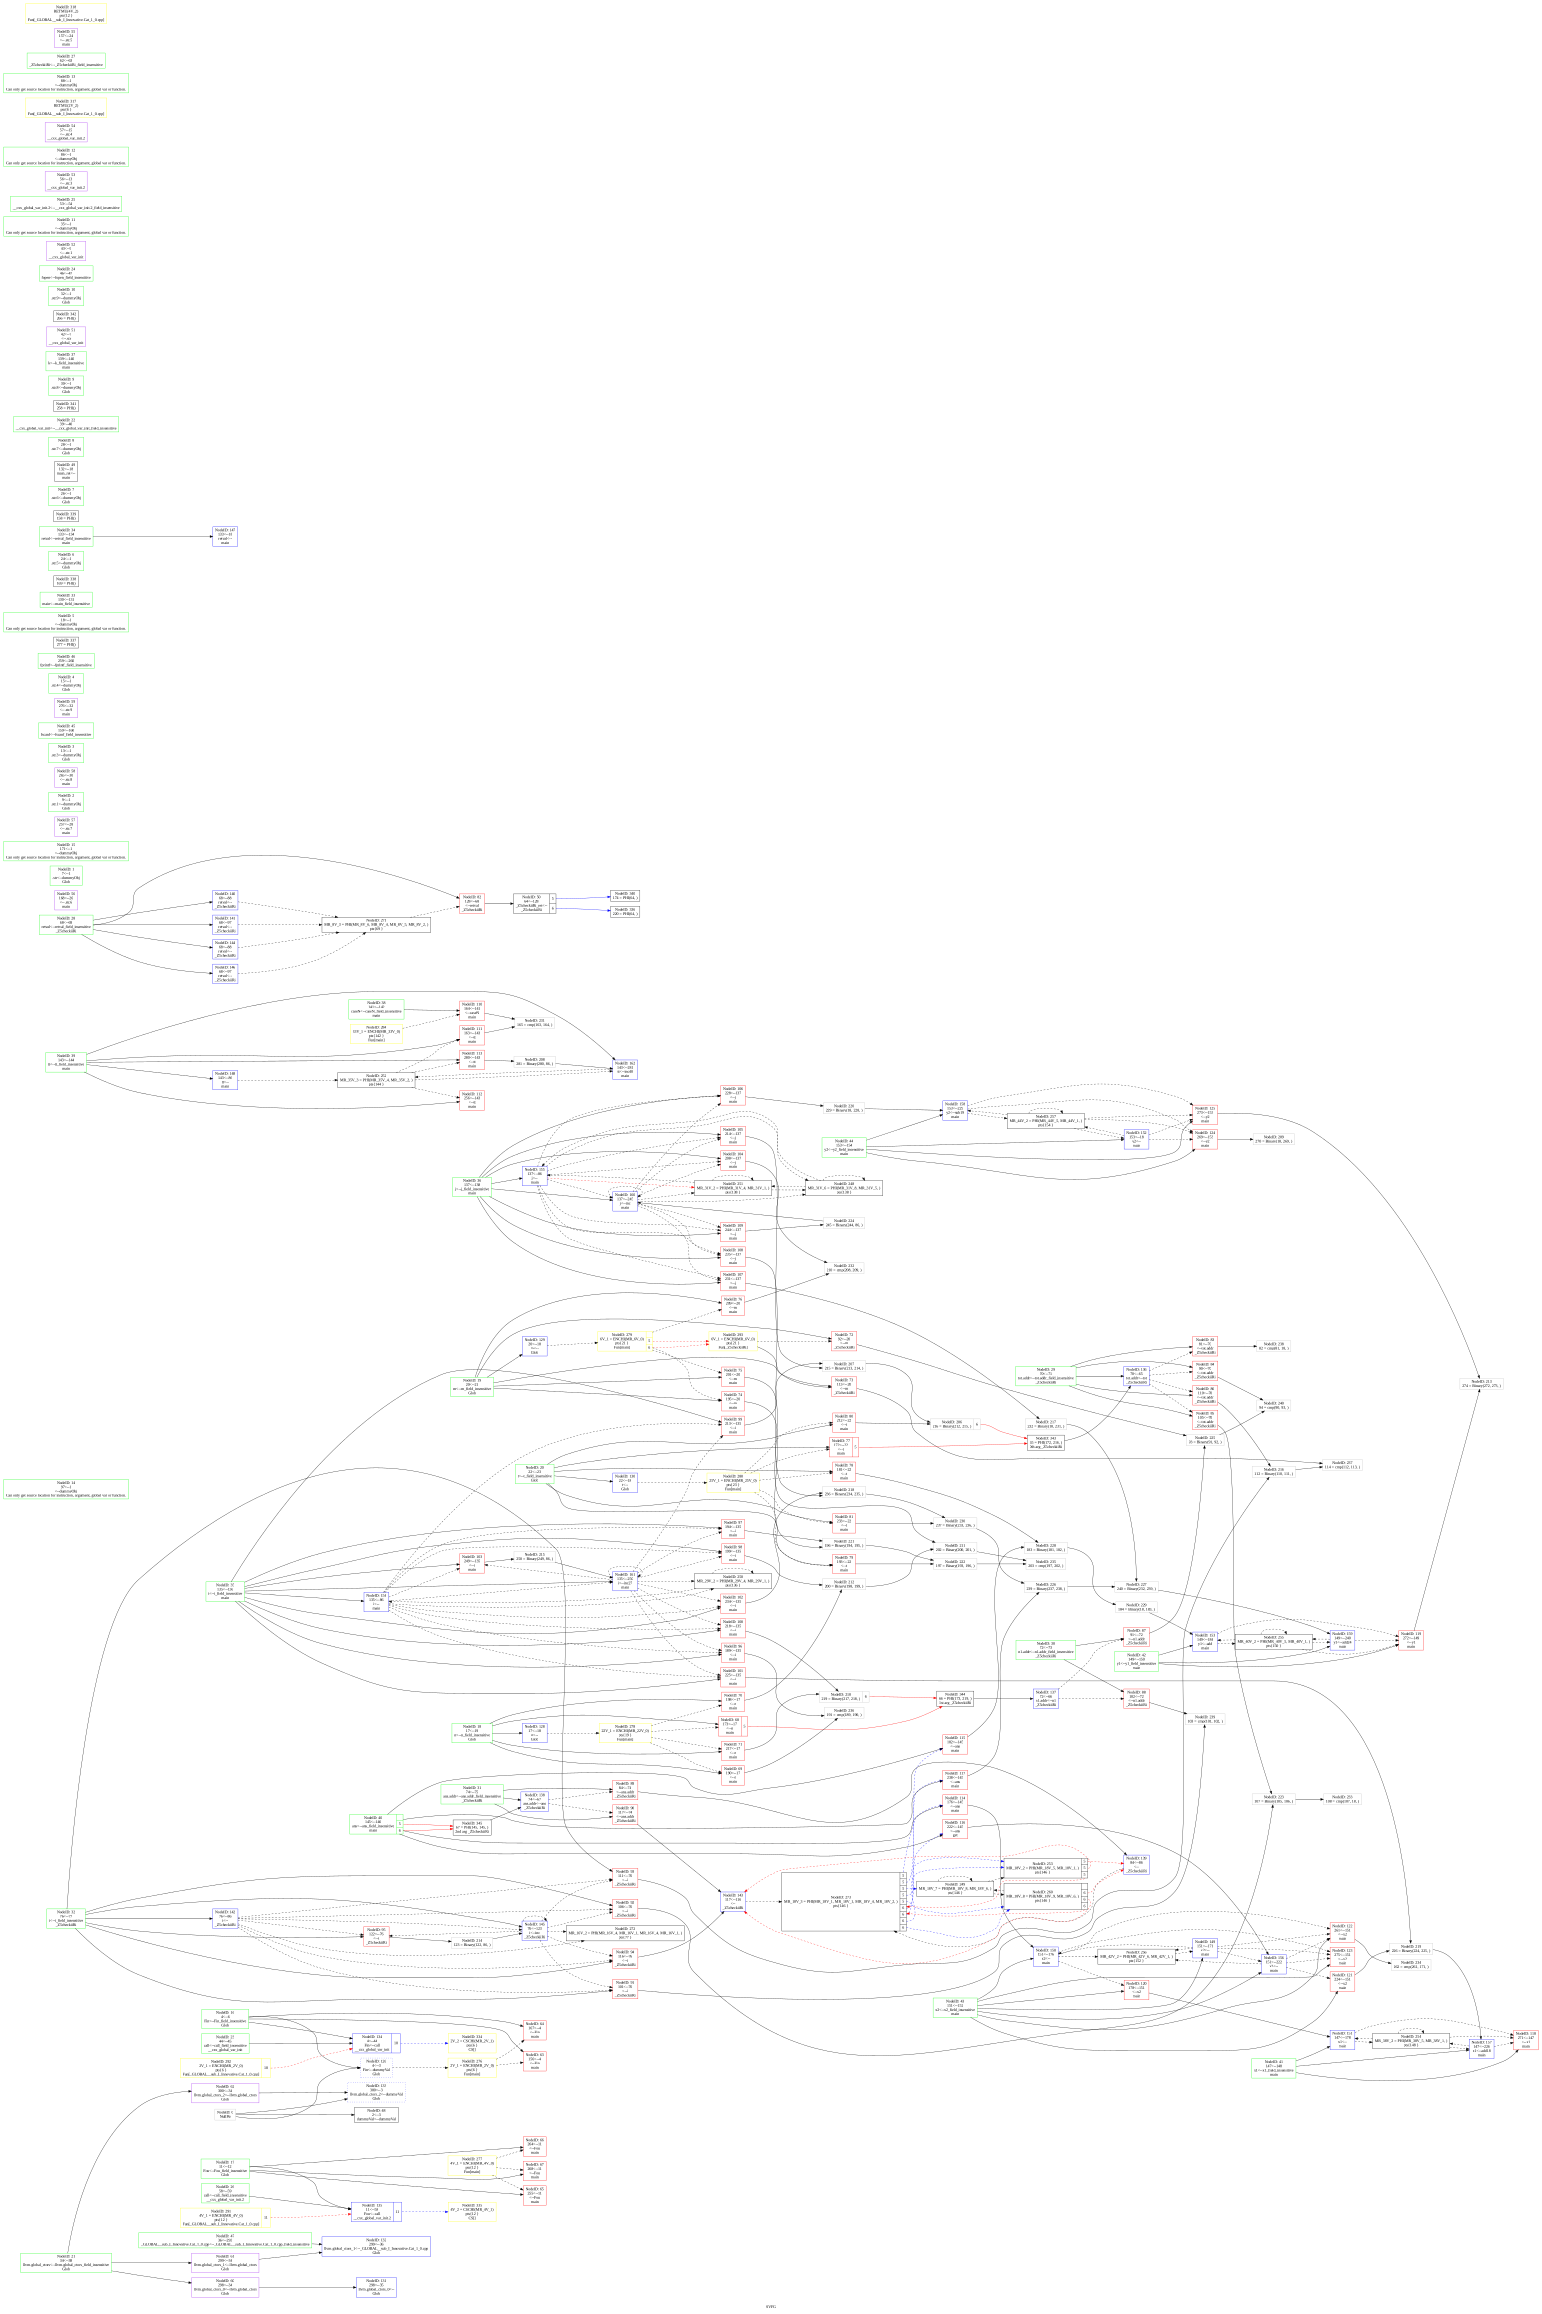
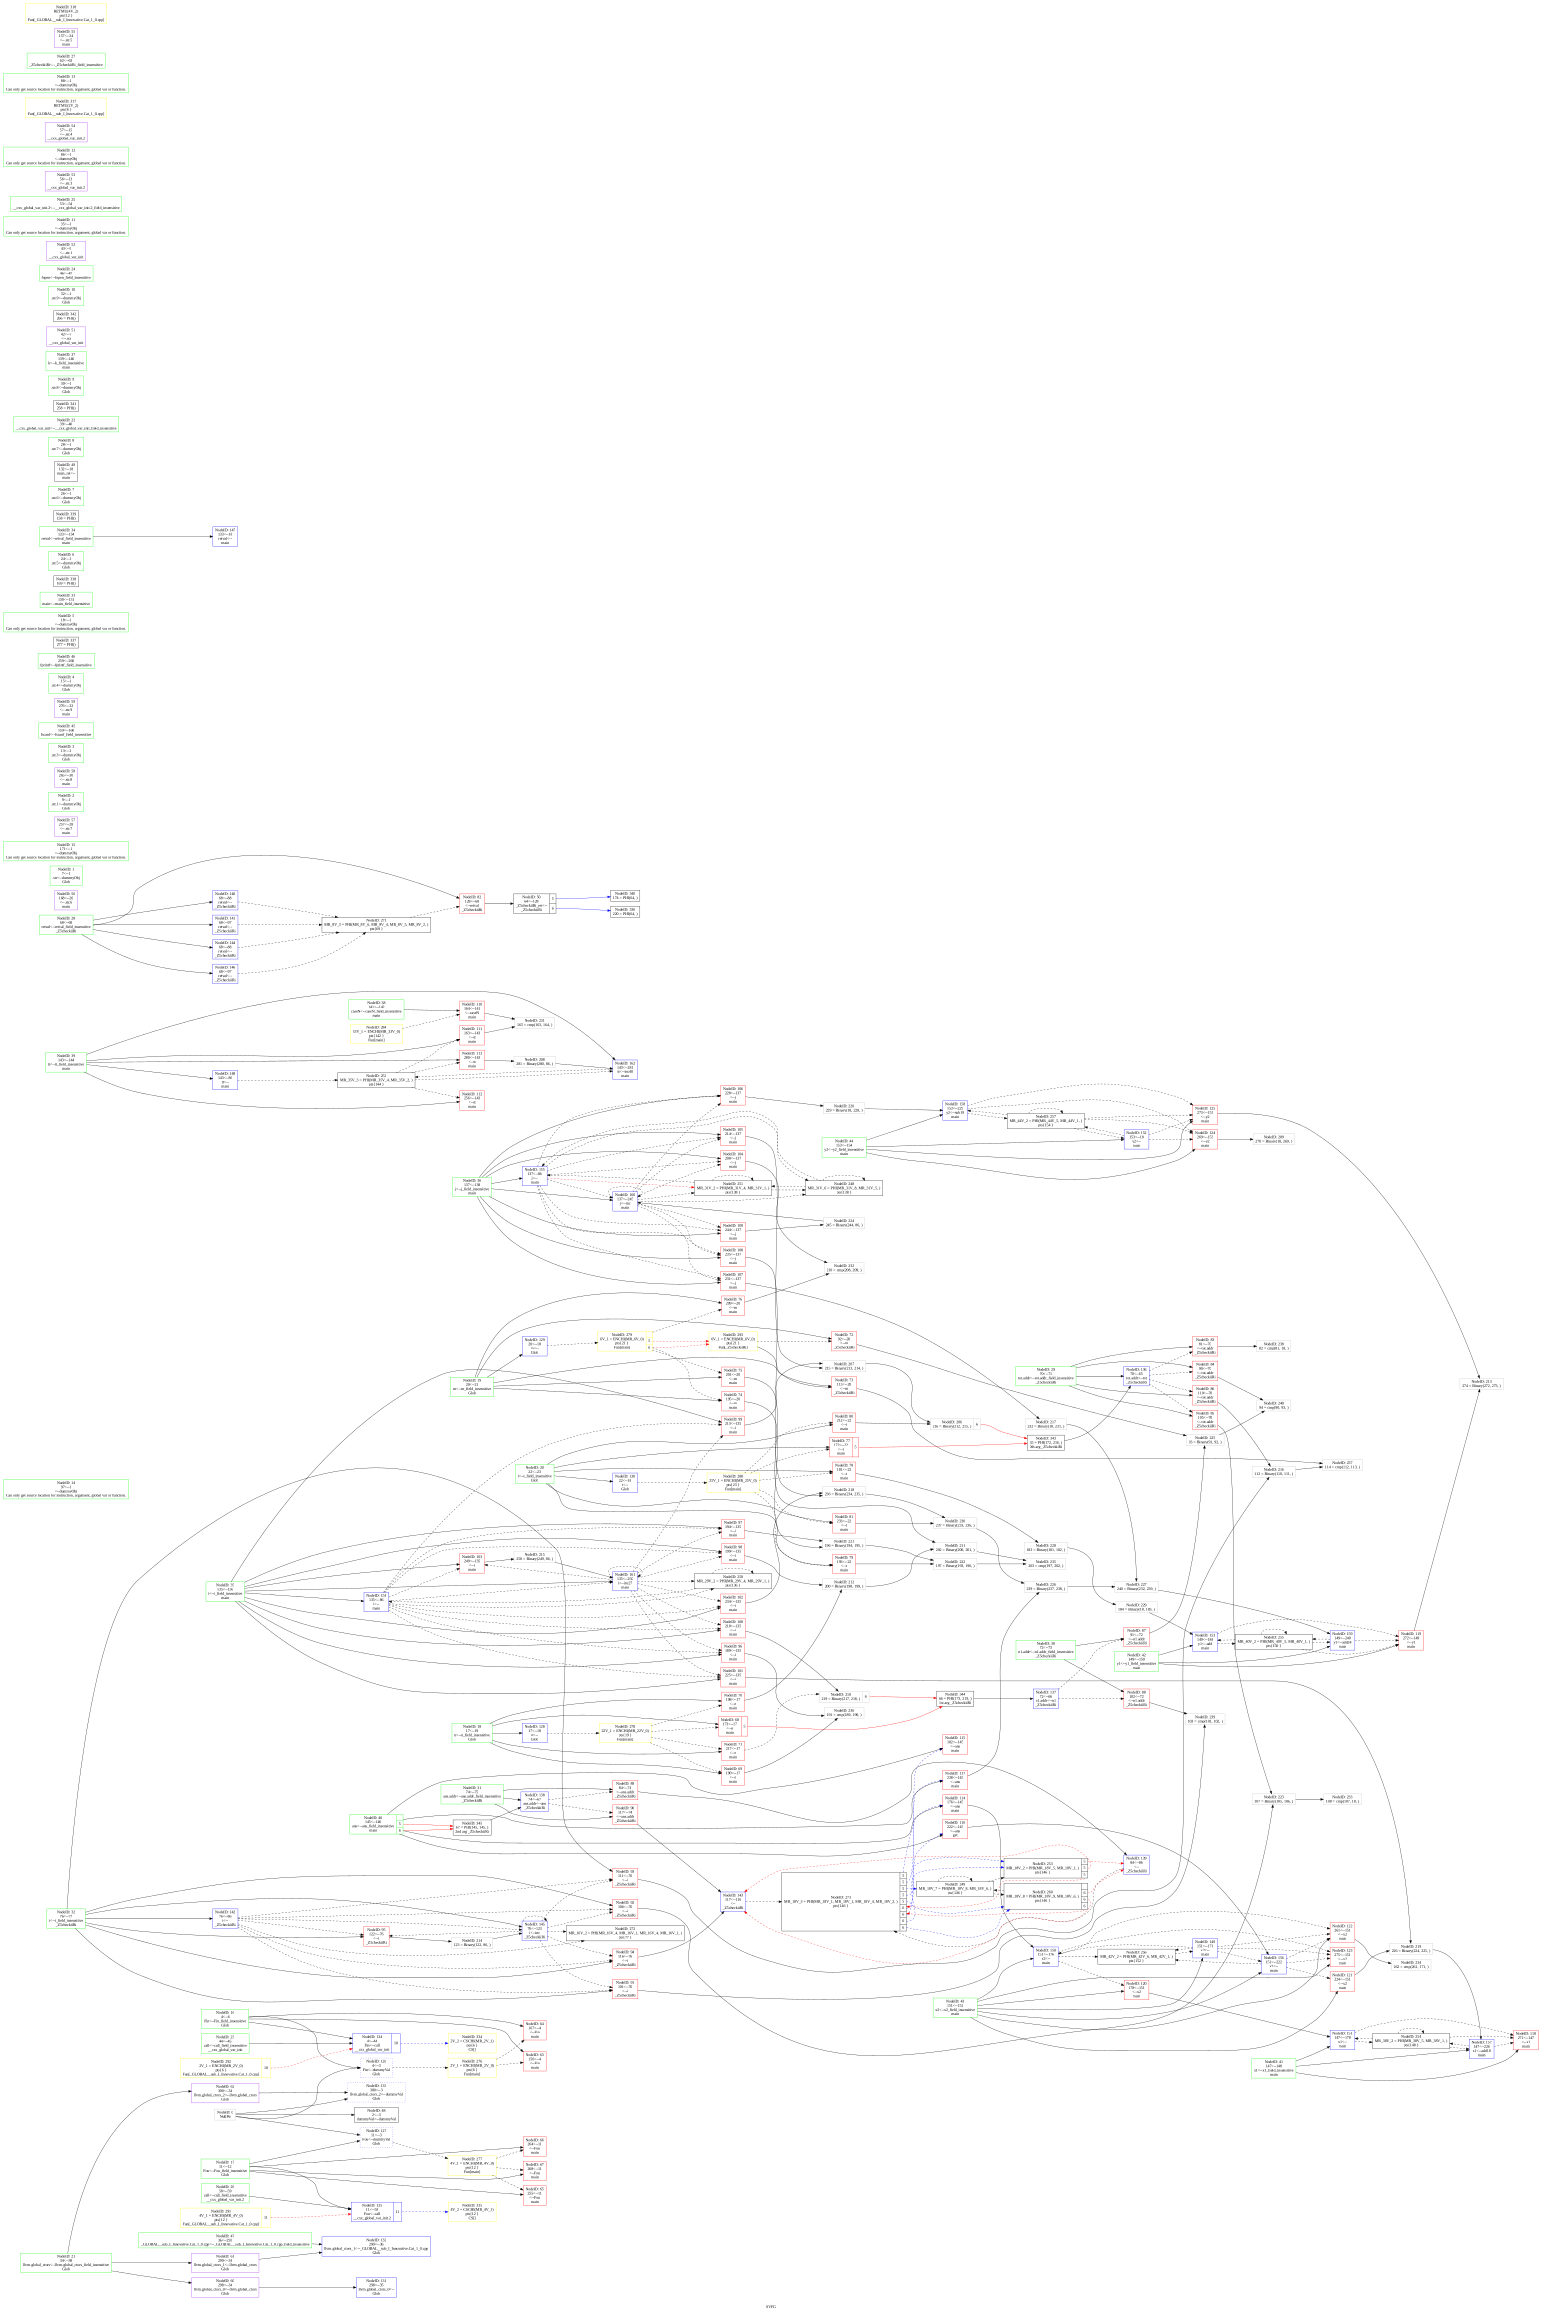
edge "NodeID: 115" -> "NodeID: 228": removed
edge "NodeID: 71" -> "NodeID: 210": style solid -> dashed
node "NodeID: 127": added
